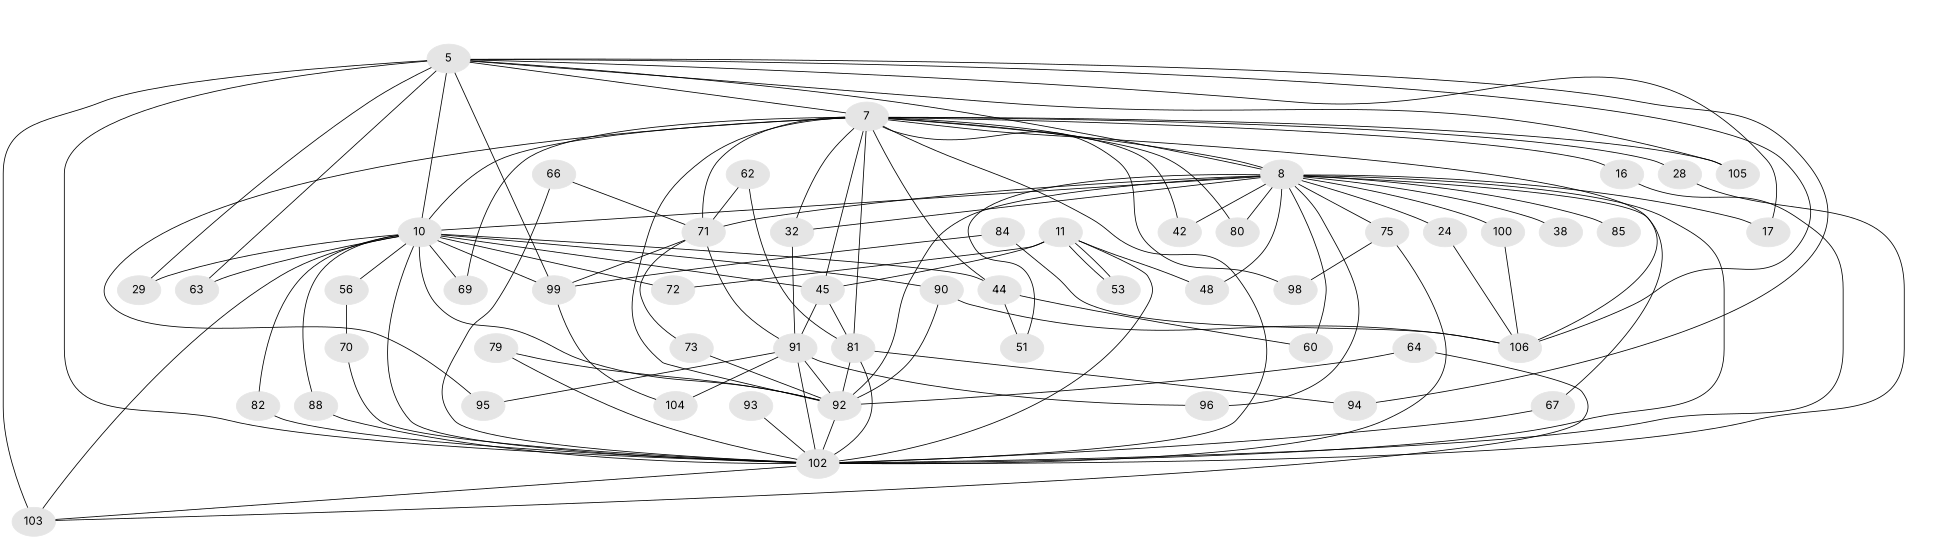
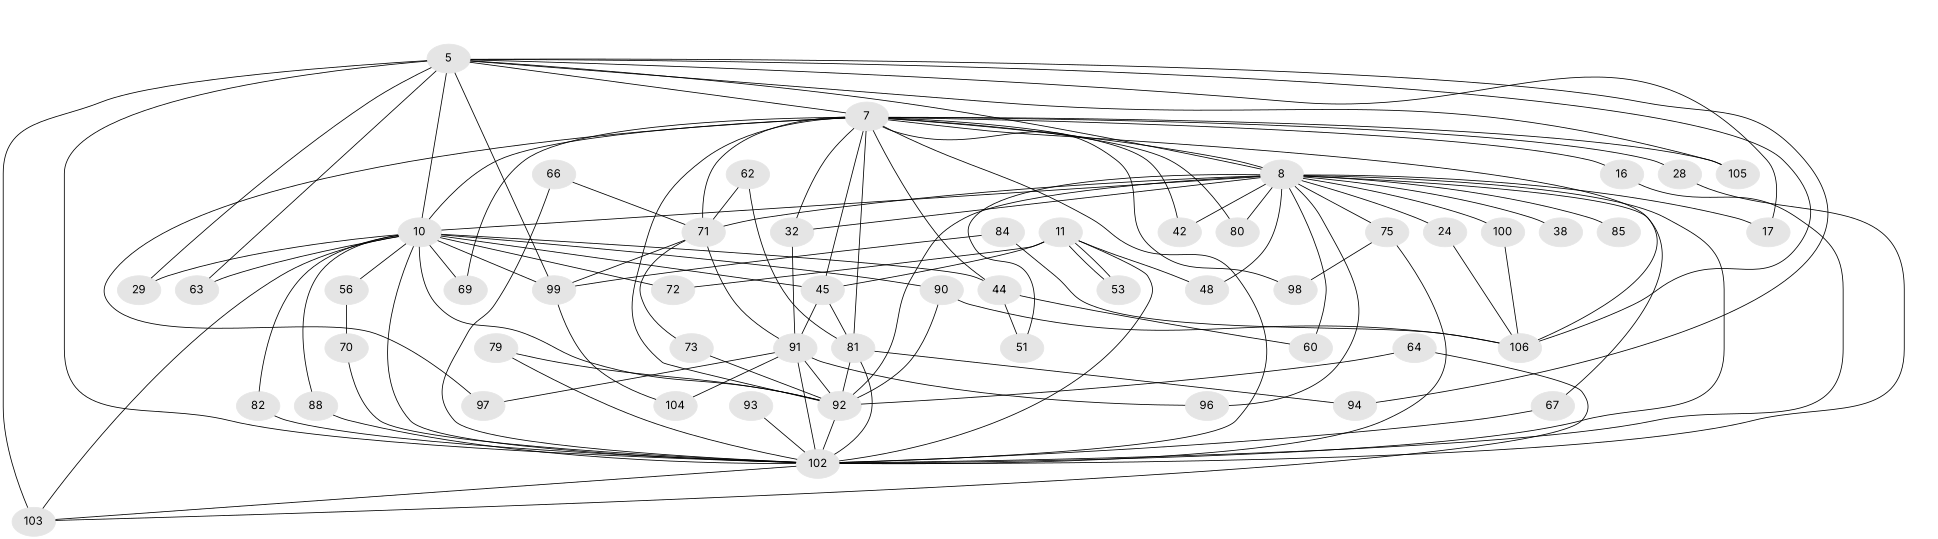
node "95": label "95" -> "97"
